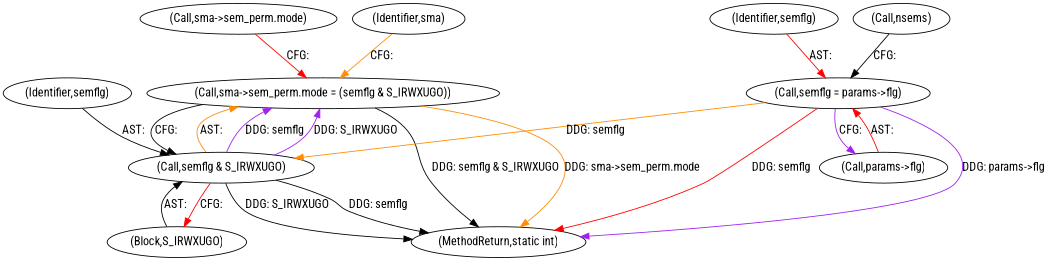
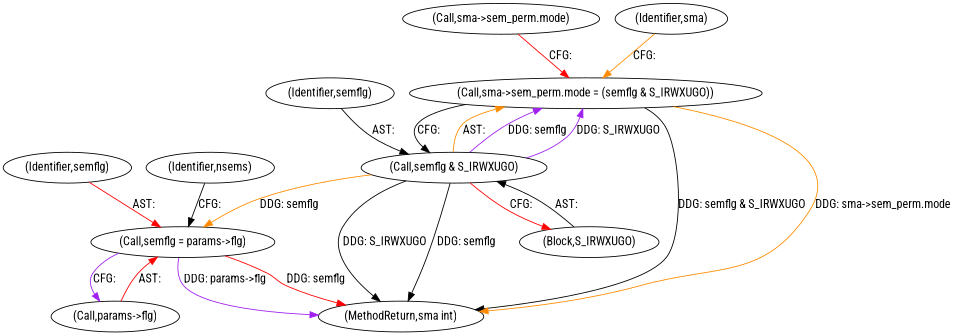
node "(Call,nsems)": label "(Call,nsems)" -> "(Identifier,nsems)"
edge "(Call,semflg = params->flg)" -> "(Call,semflg & S_IRWXUGO)": reversed
node "(MethodReturn,static int)": label "(MethodReturn,static int)" -> "(MethodReturn,sma int)"
